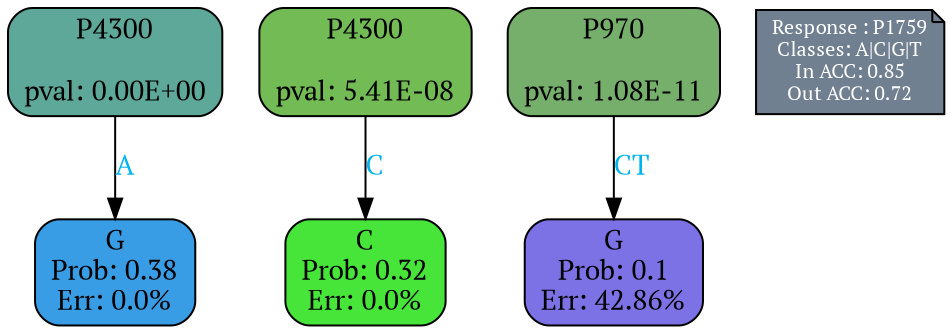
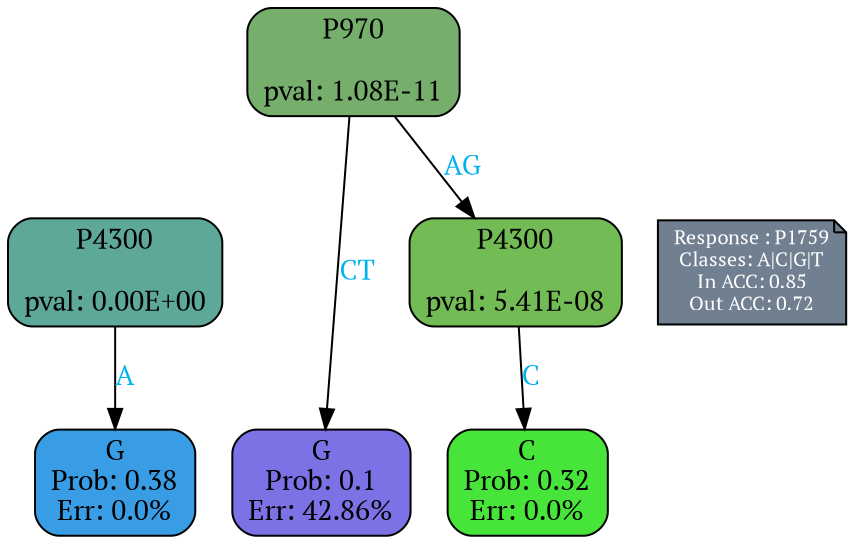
edge "P970 pval: 1.08E-11" -> "P4300 pval: 5.41E-08": added, label "AG"
